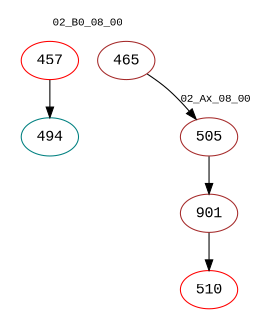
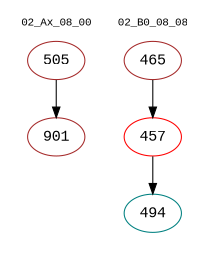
cluster "02_B0_08_00": label "02_B0_08_00" -> "02_B0_08_08"
edge "465" -> "505": now "465" -> "457"
node "510": removed
